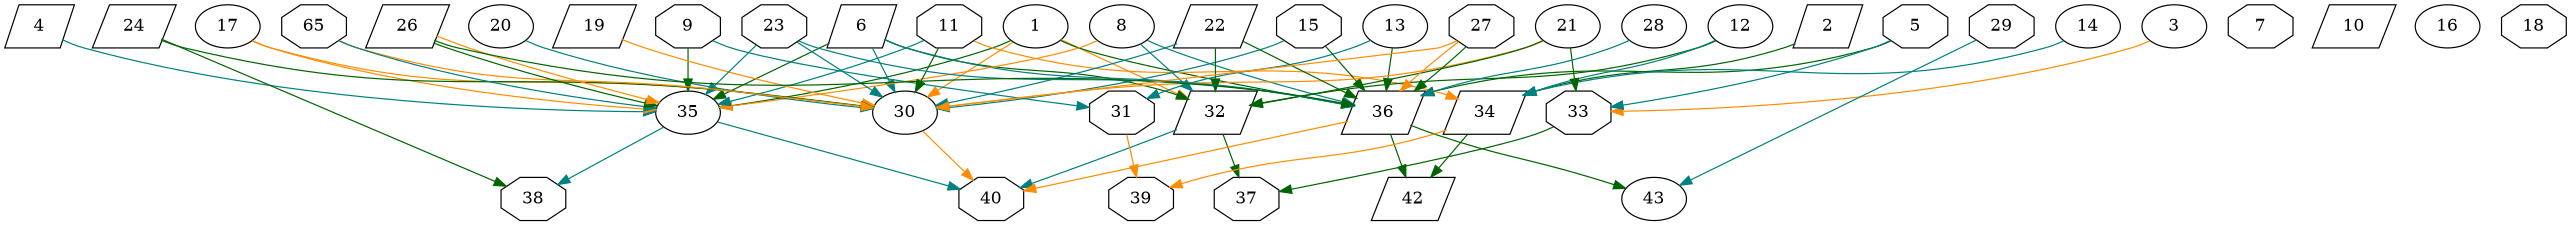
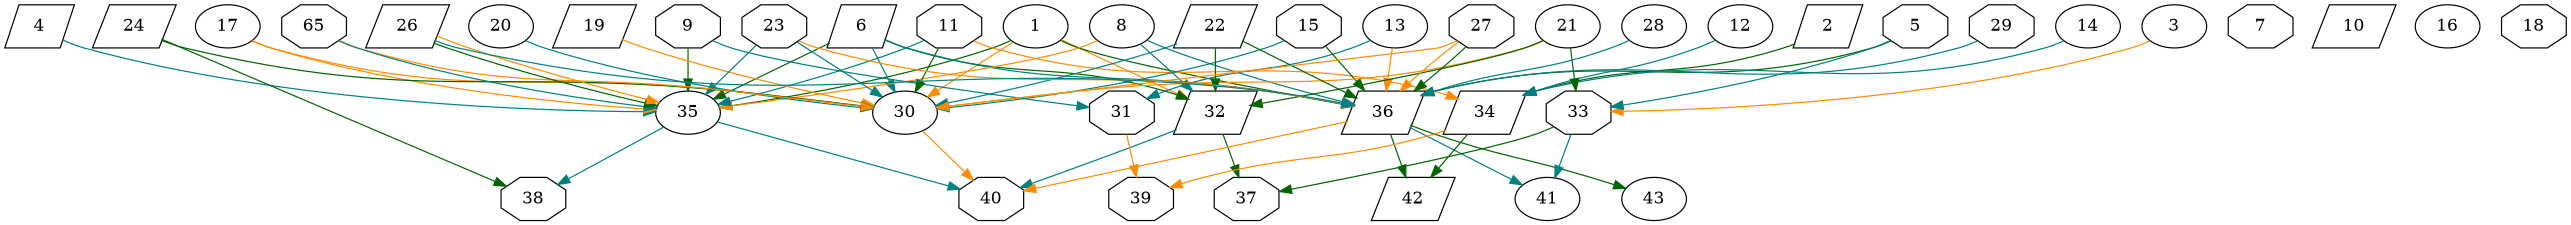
edge "13" -> "36": color darkgreen -> darkorange
edge "23" -> "36": color teal -> darkorange
edge "12" -> "32": removed
edge "26" -> "36": color darkgreen -> teal
edge "29" -> "43": now "29" -> "36"
node "41": added
